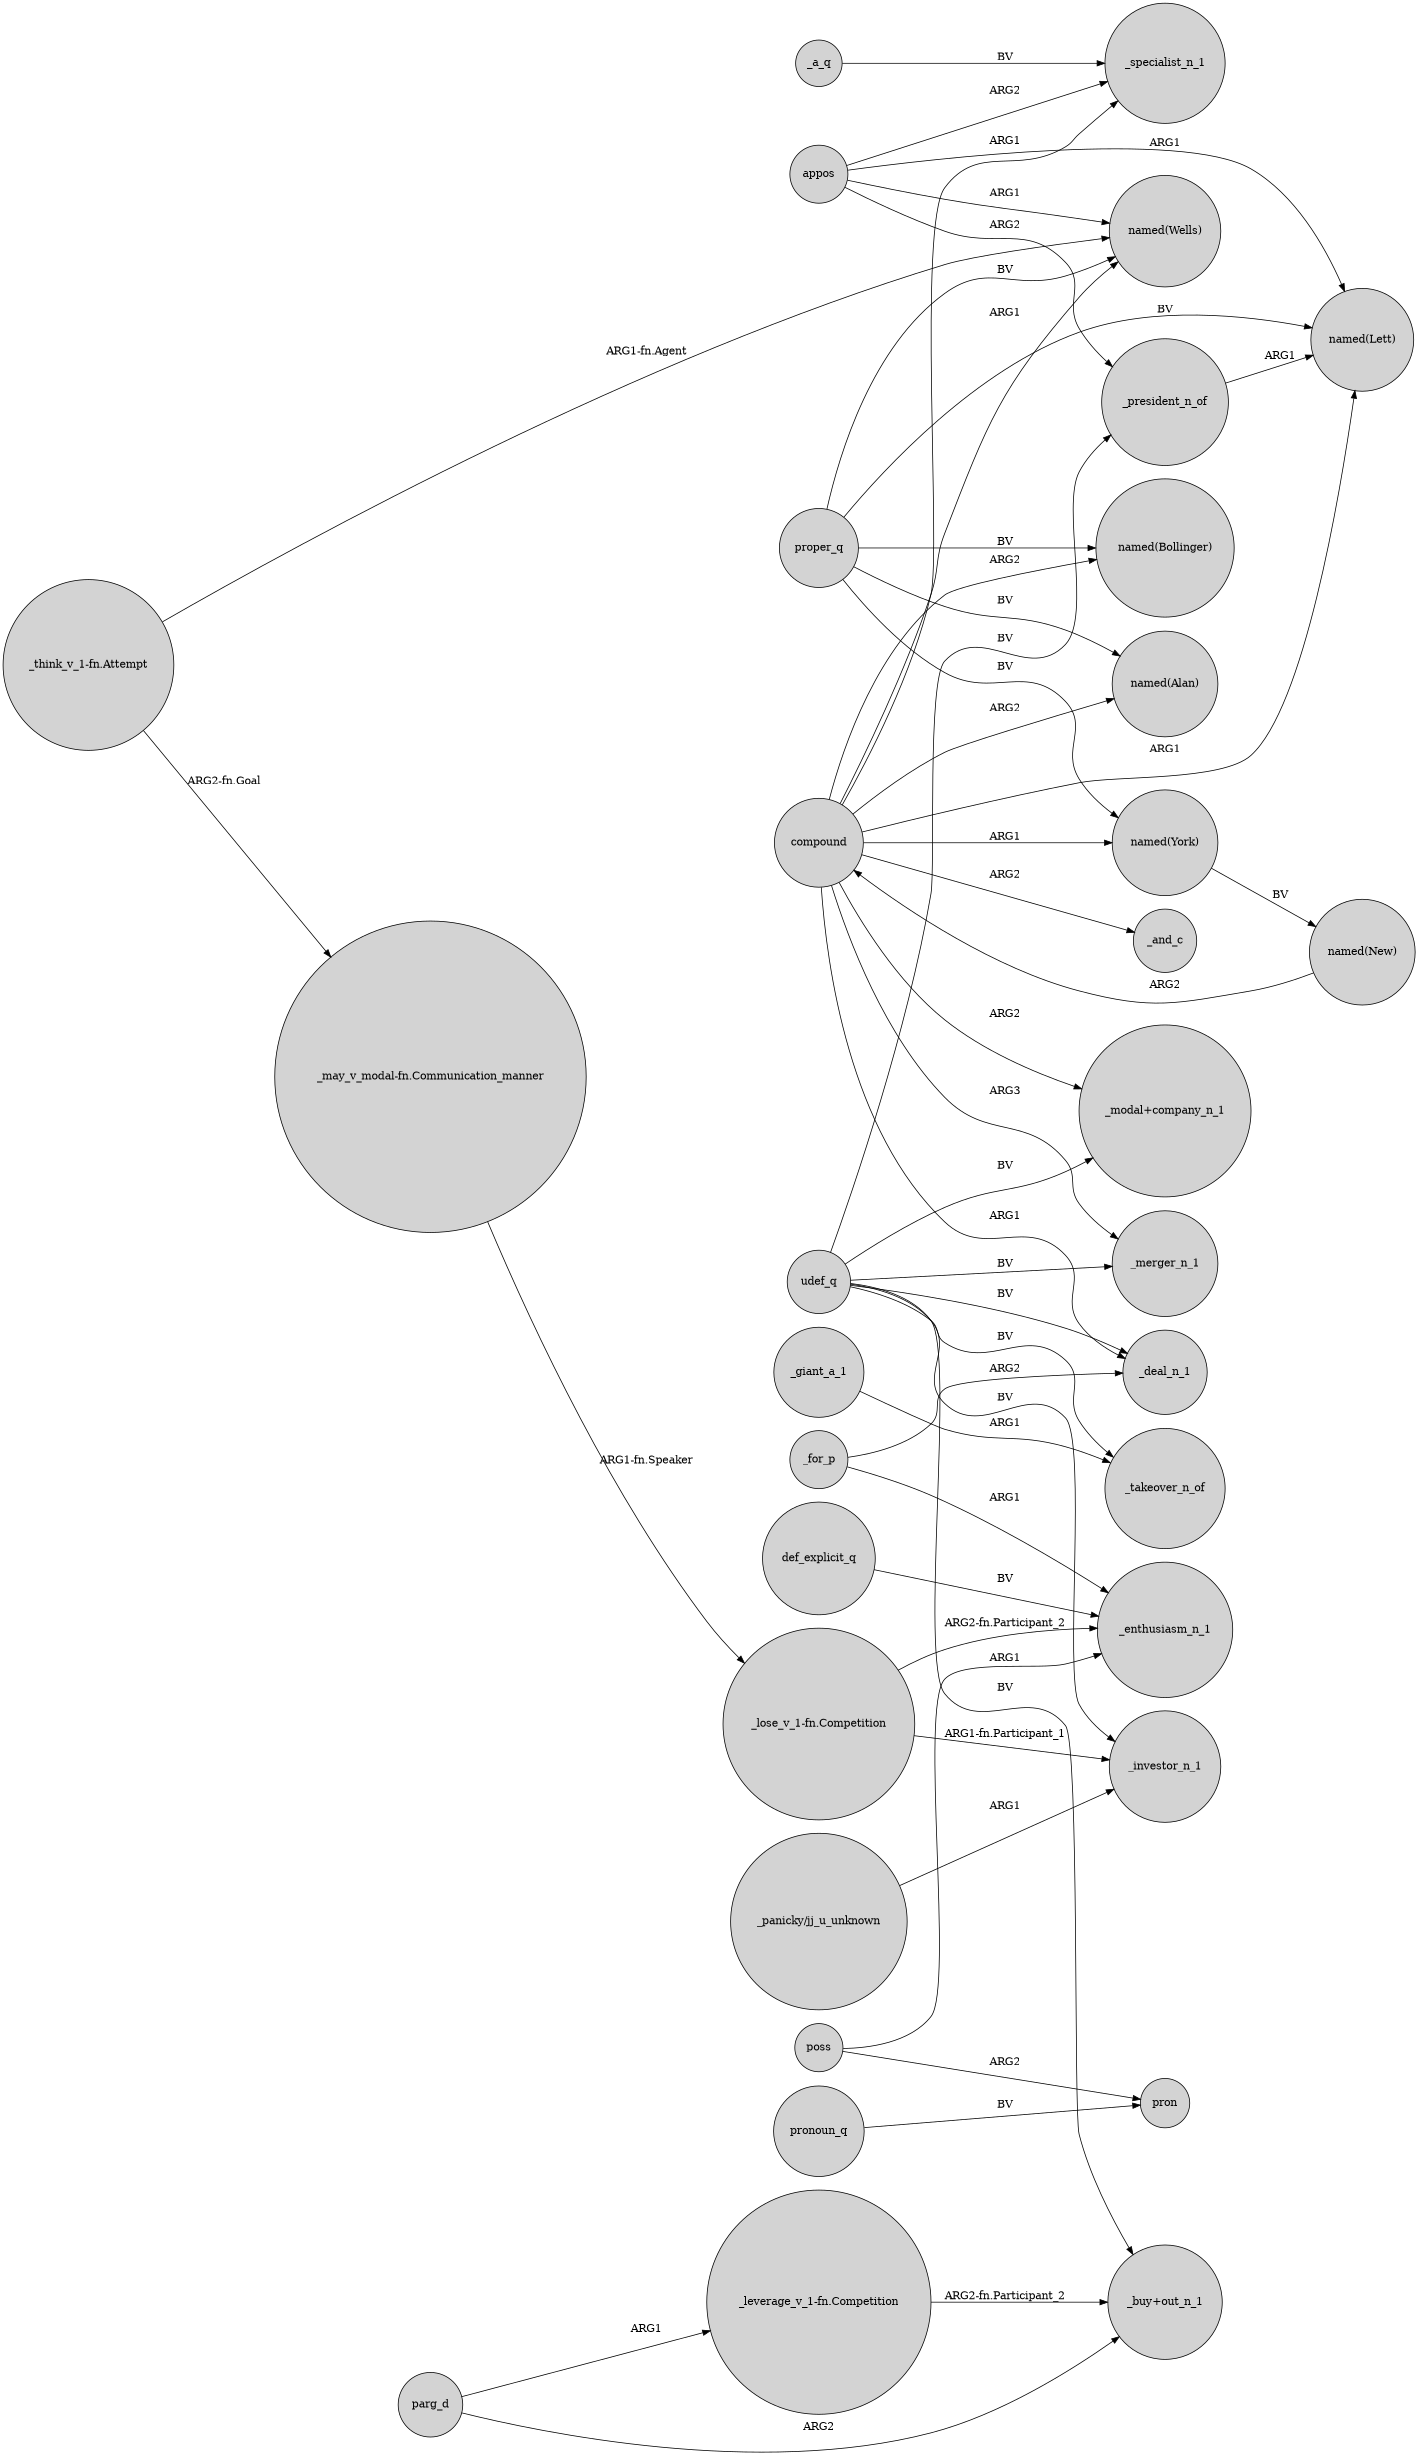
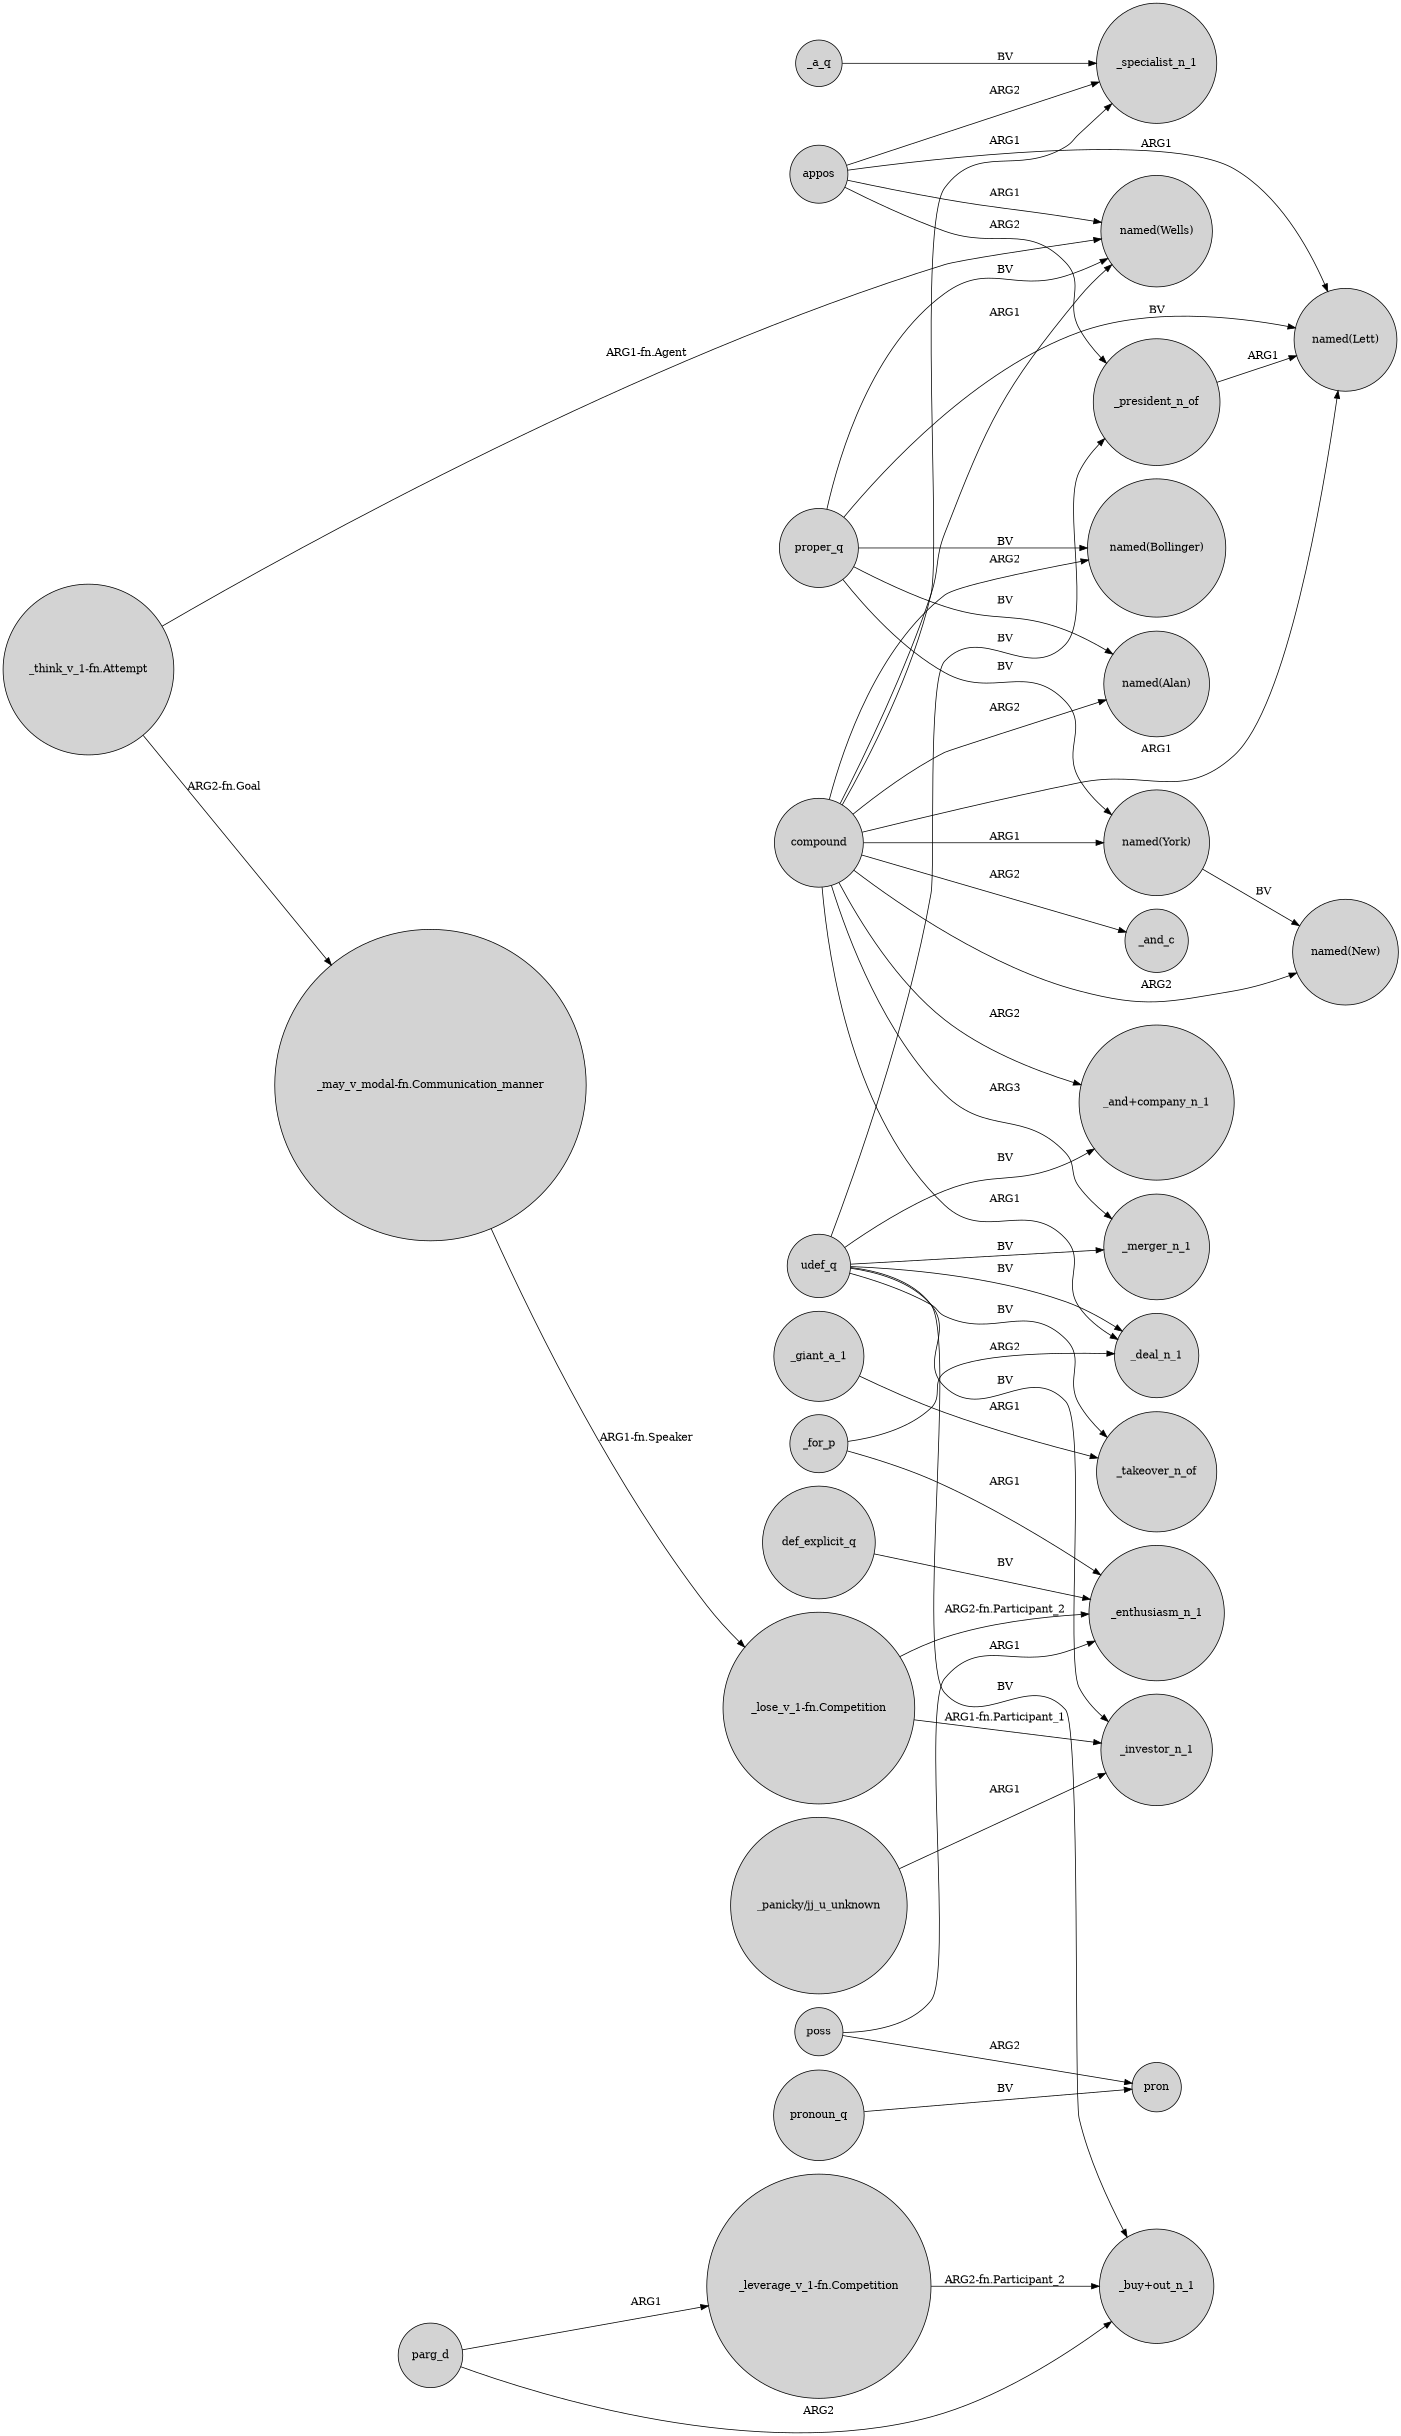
edge "named(New)" -> "compound": reversed
node "_modal+company_n_1": label "_modal+company_n_1" -> "_and+company_n_1"
